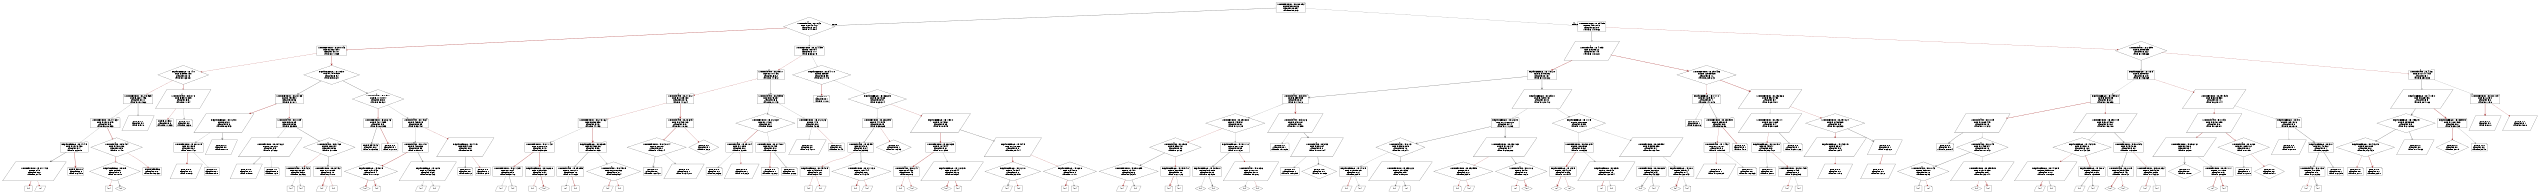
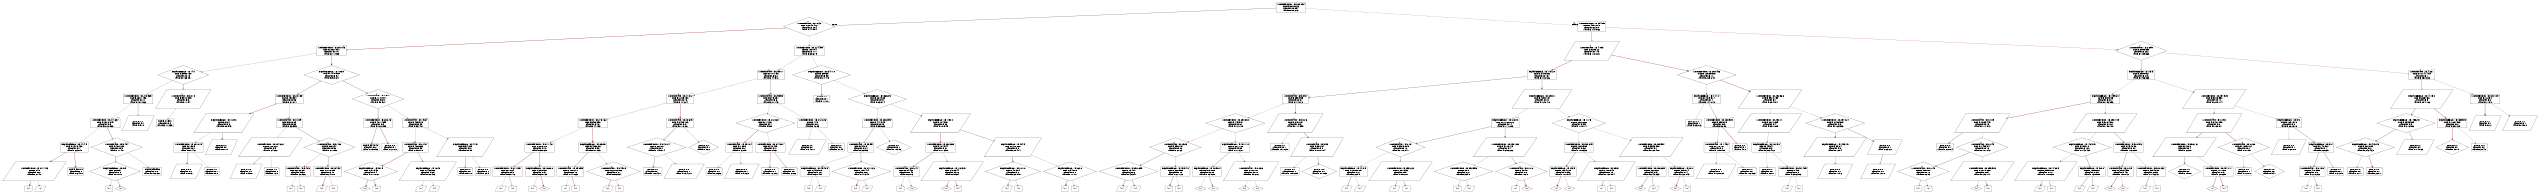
node "mse = -0.0 samples = 1 value = 163.0": removed
node "mse = 0.0 samples = 1 value = 297.722": removed
